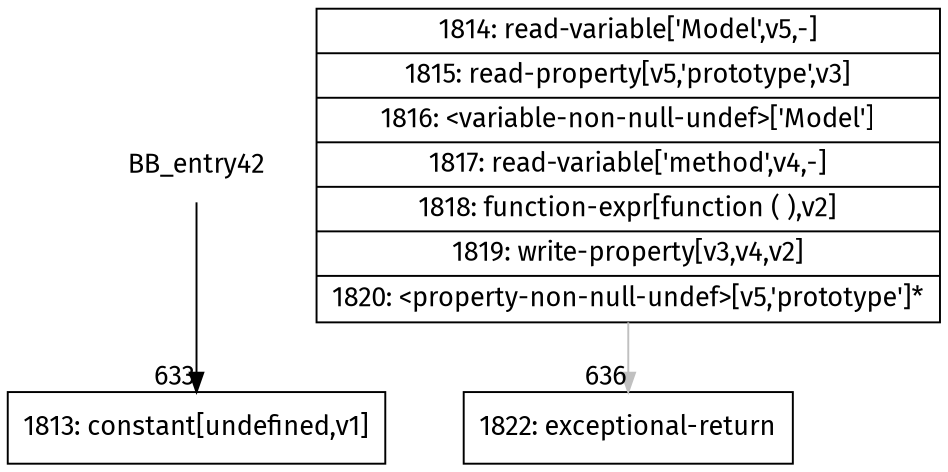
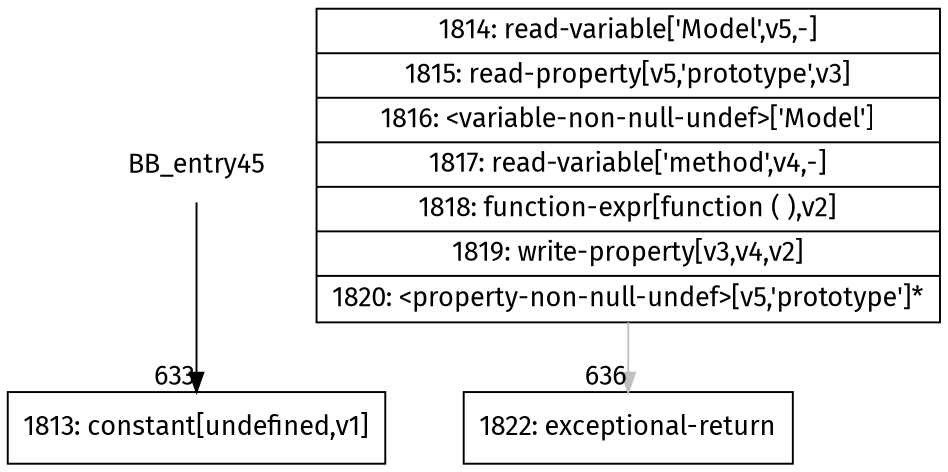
node "BB_entry42": label "BB_entry42" -> "BB_entry45"
